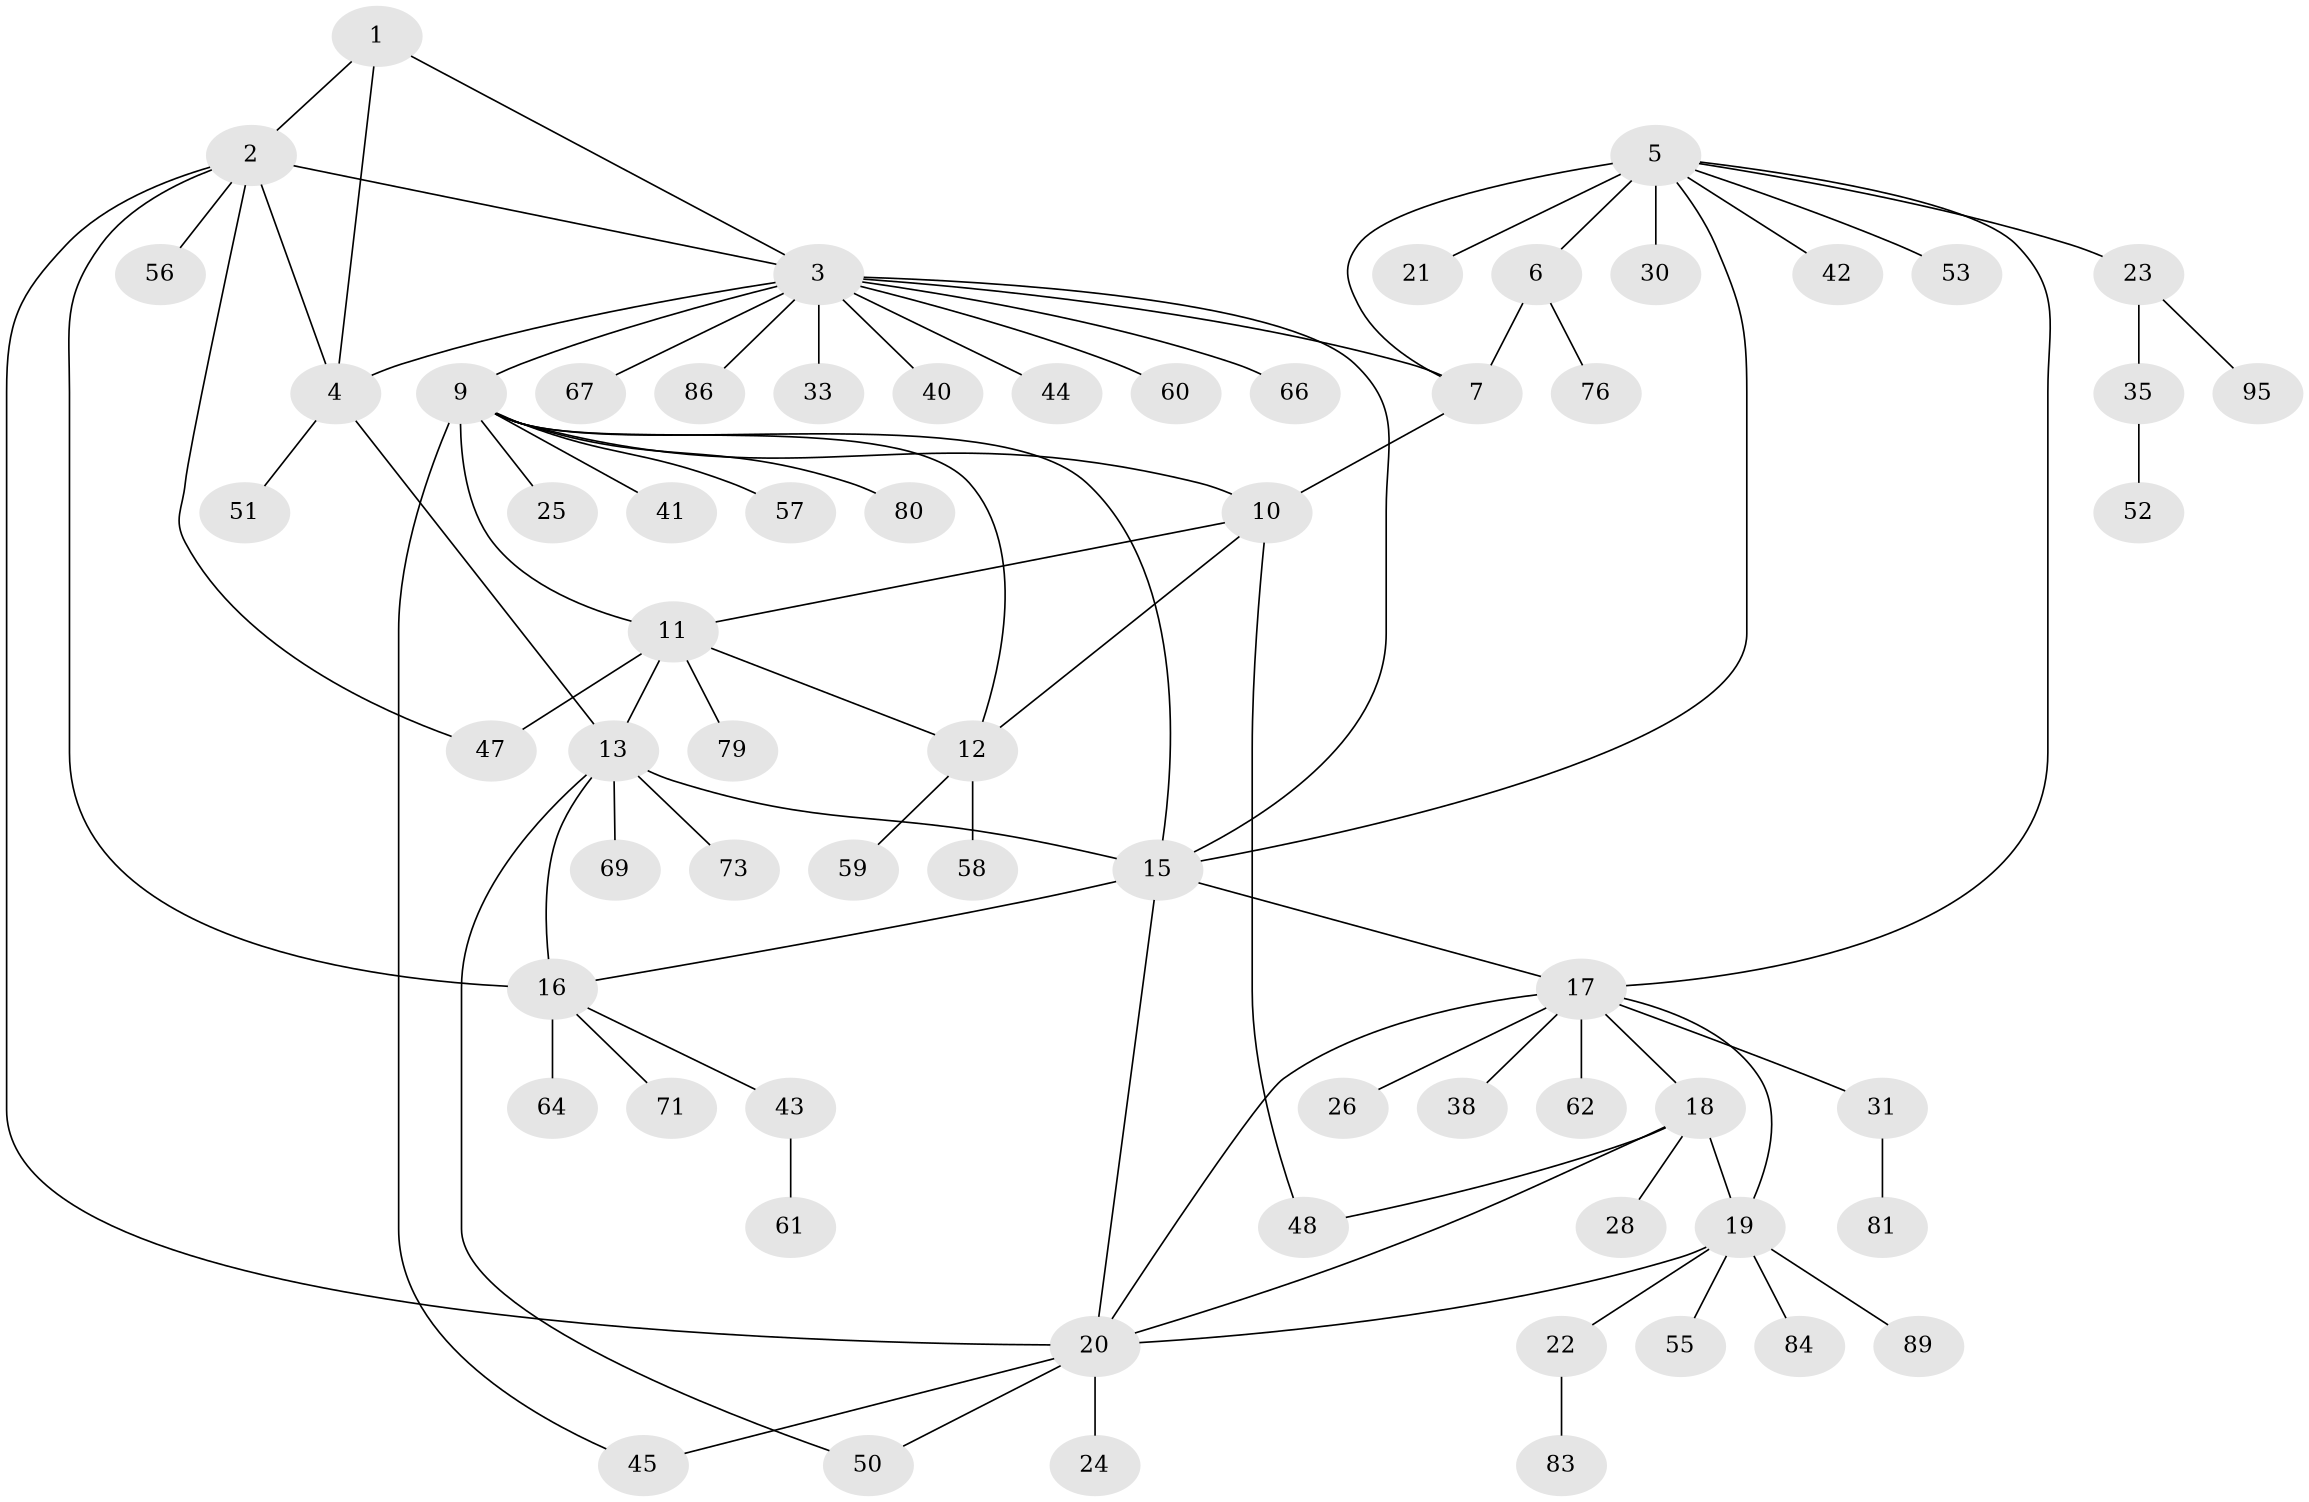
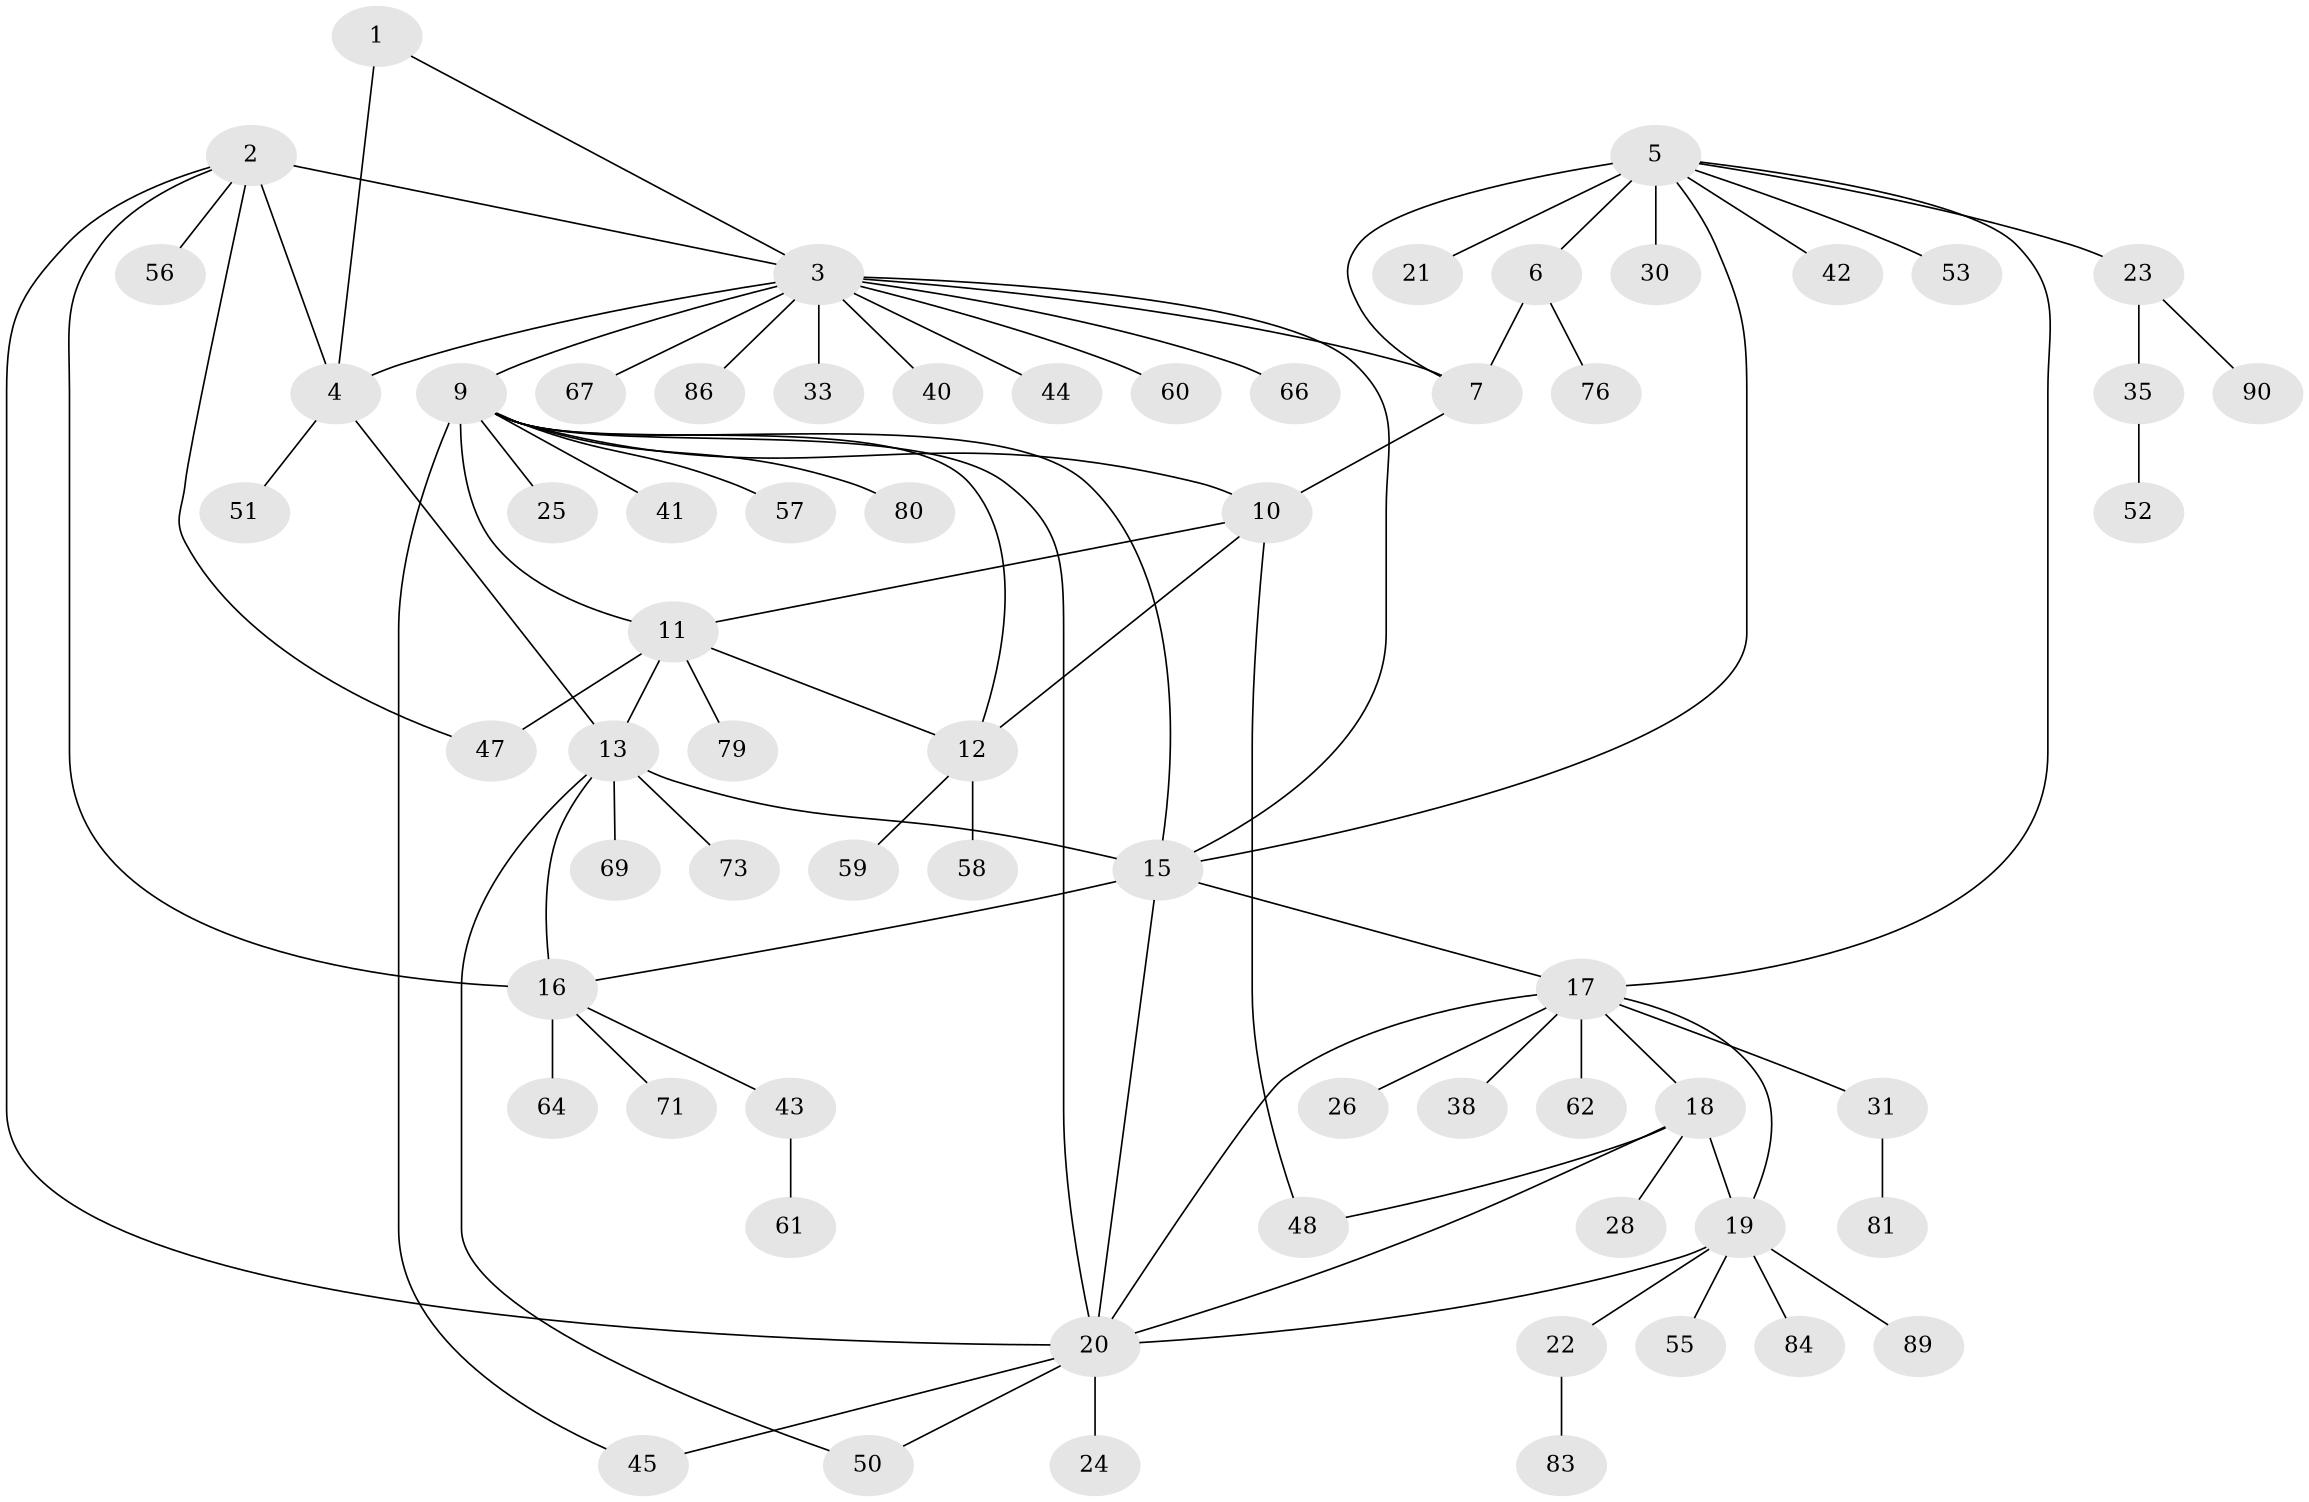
edge "1" -- "2": removed
node "95": label "95" -> "90"
edge "9" -- "20": added
